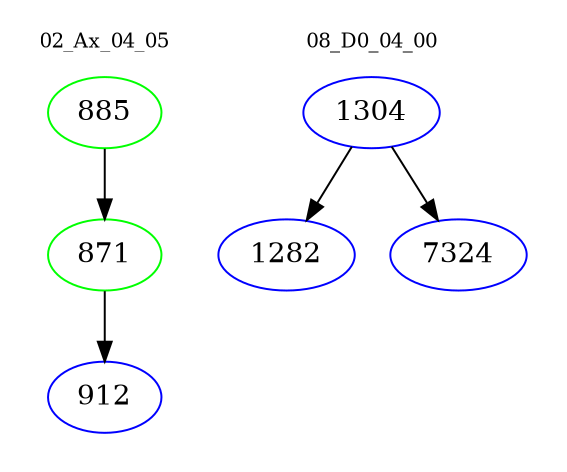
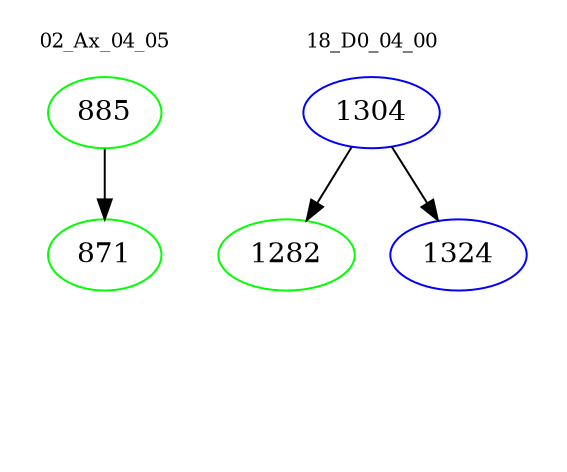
cluster "08_D0_04_00": label "08_D0_04_00" -> "18_D0_04_00"
node "1282": color blue -> green
node "7324": label "7324" -> "1324"
node "912": removed
